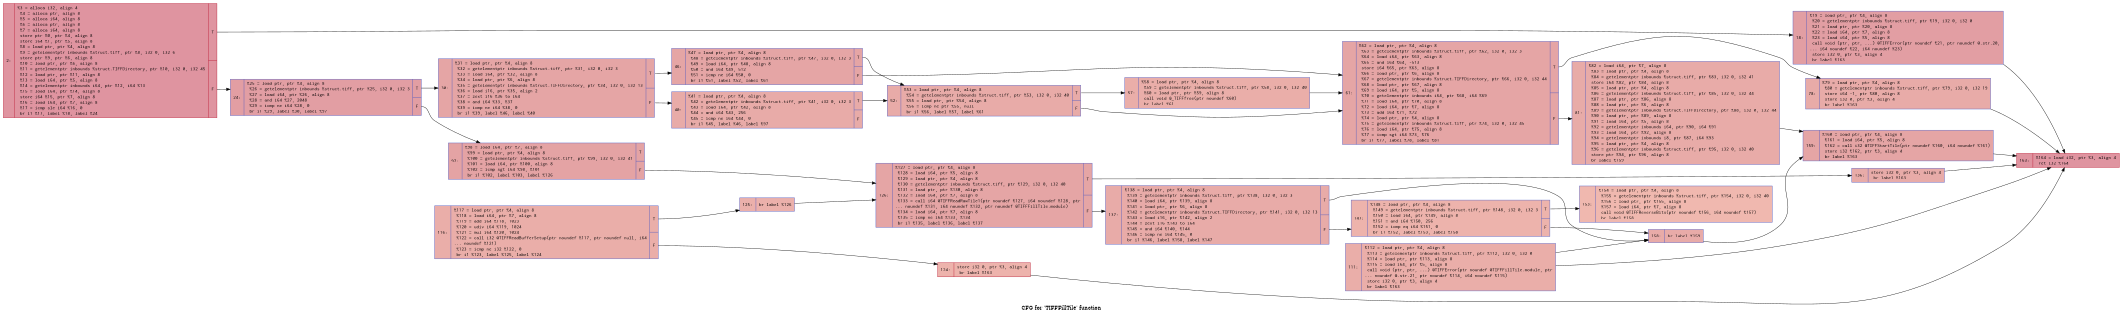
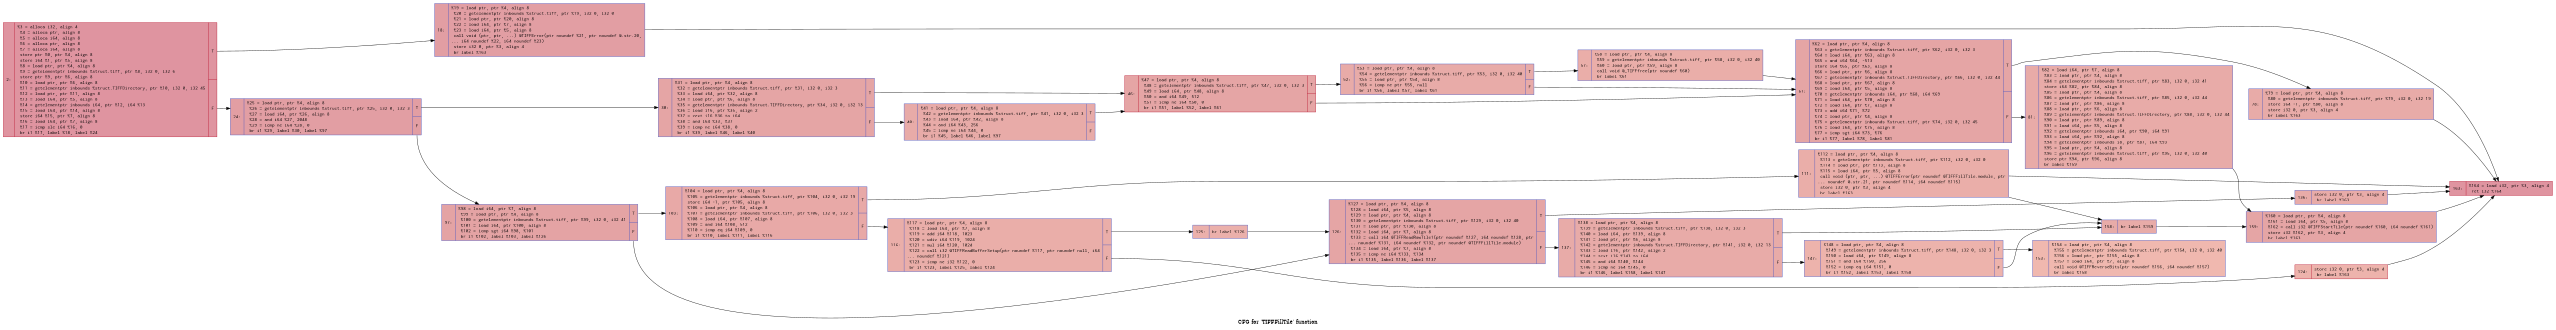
node "46:": color #3d50c3ff -> #b70d28ff
edge "40:" -> "52:": now "40:" -> "46:"
node "103:": added
